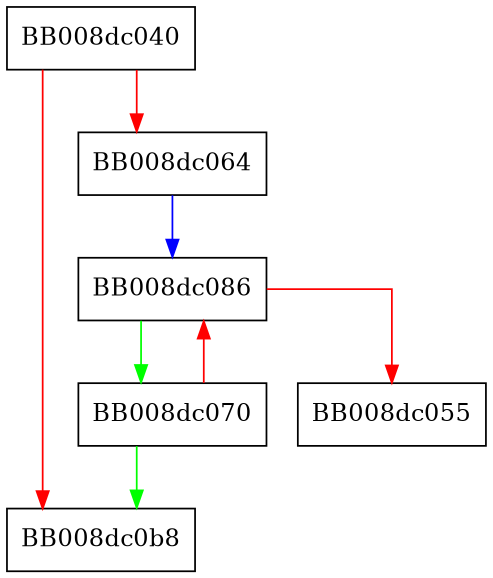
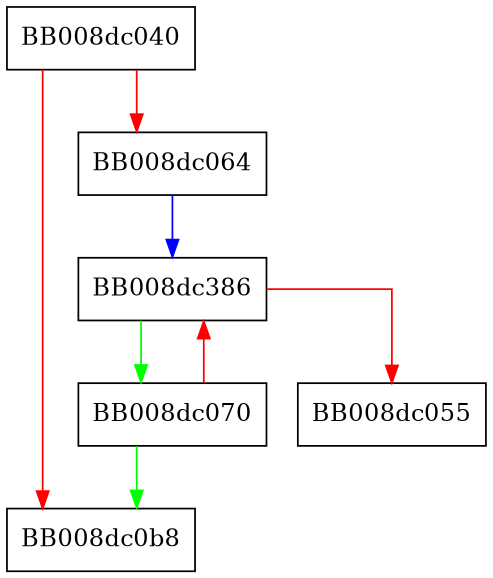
node "BB008dc086": label "BB008dc086" -> "BB008dc386"
